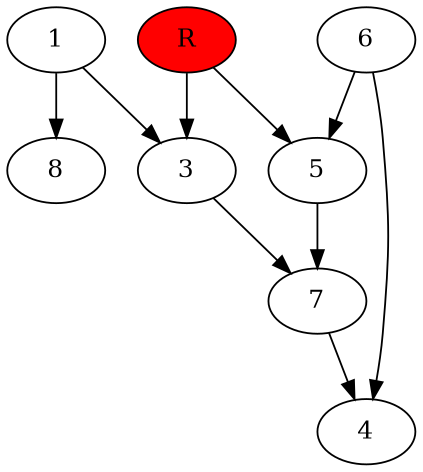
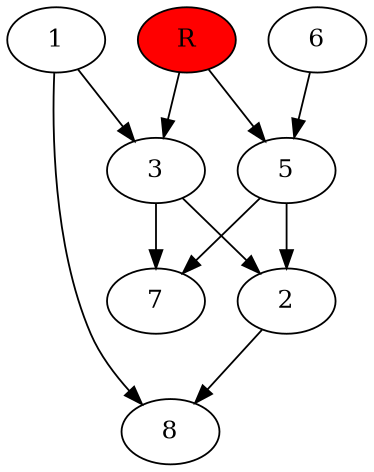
node "2": added
node "4": removed
